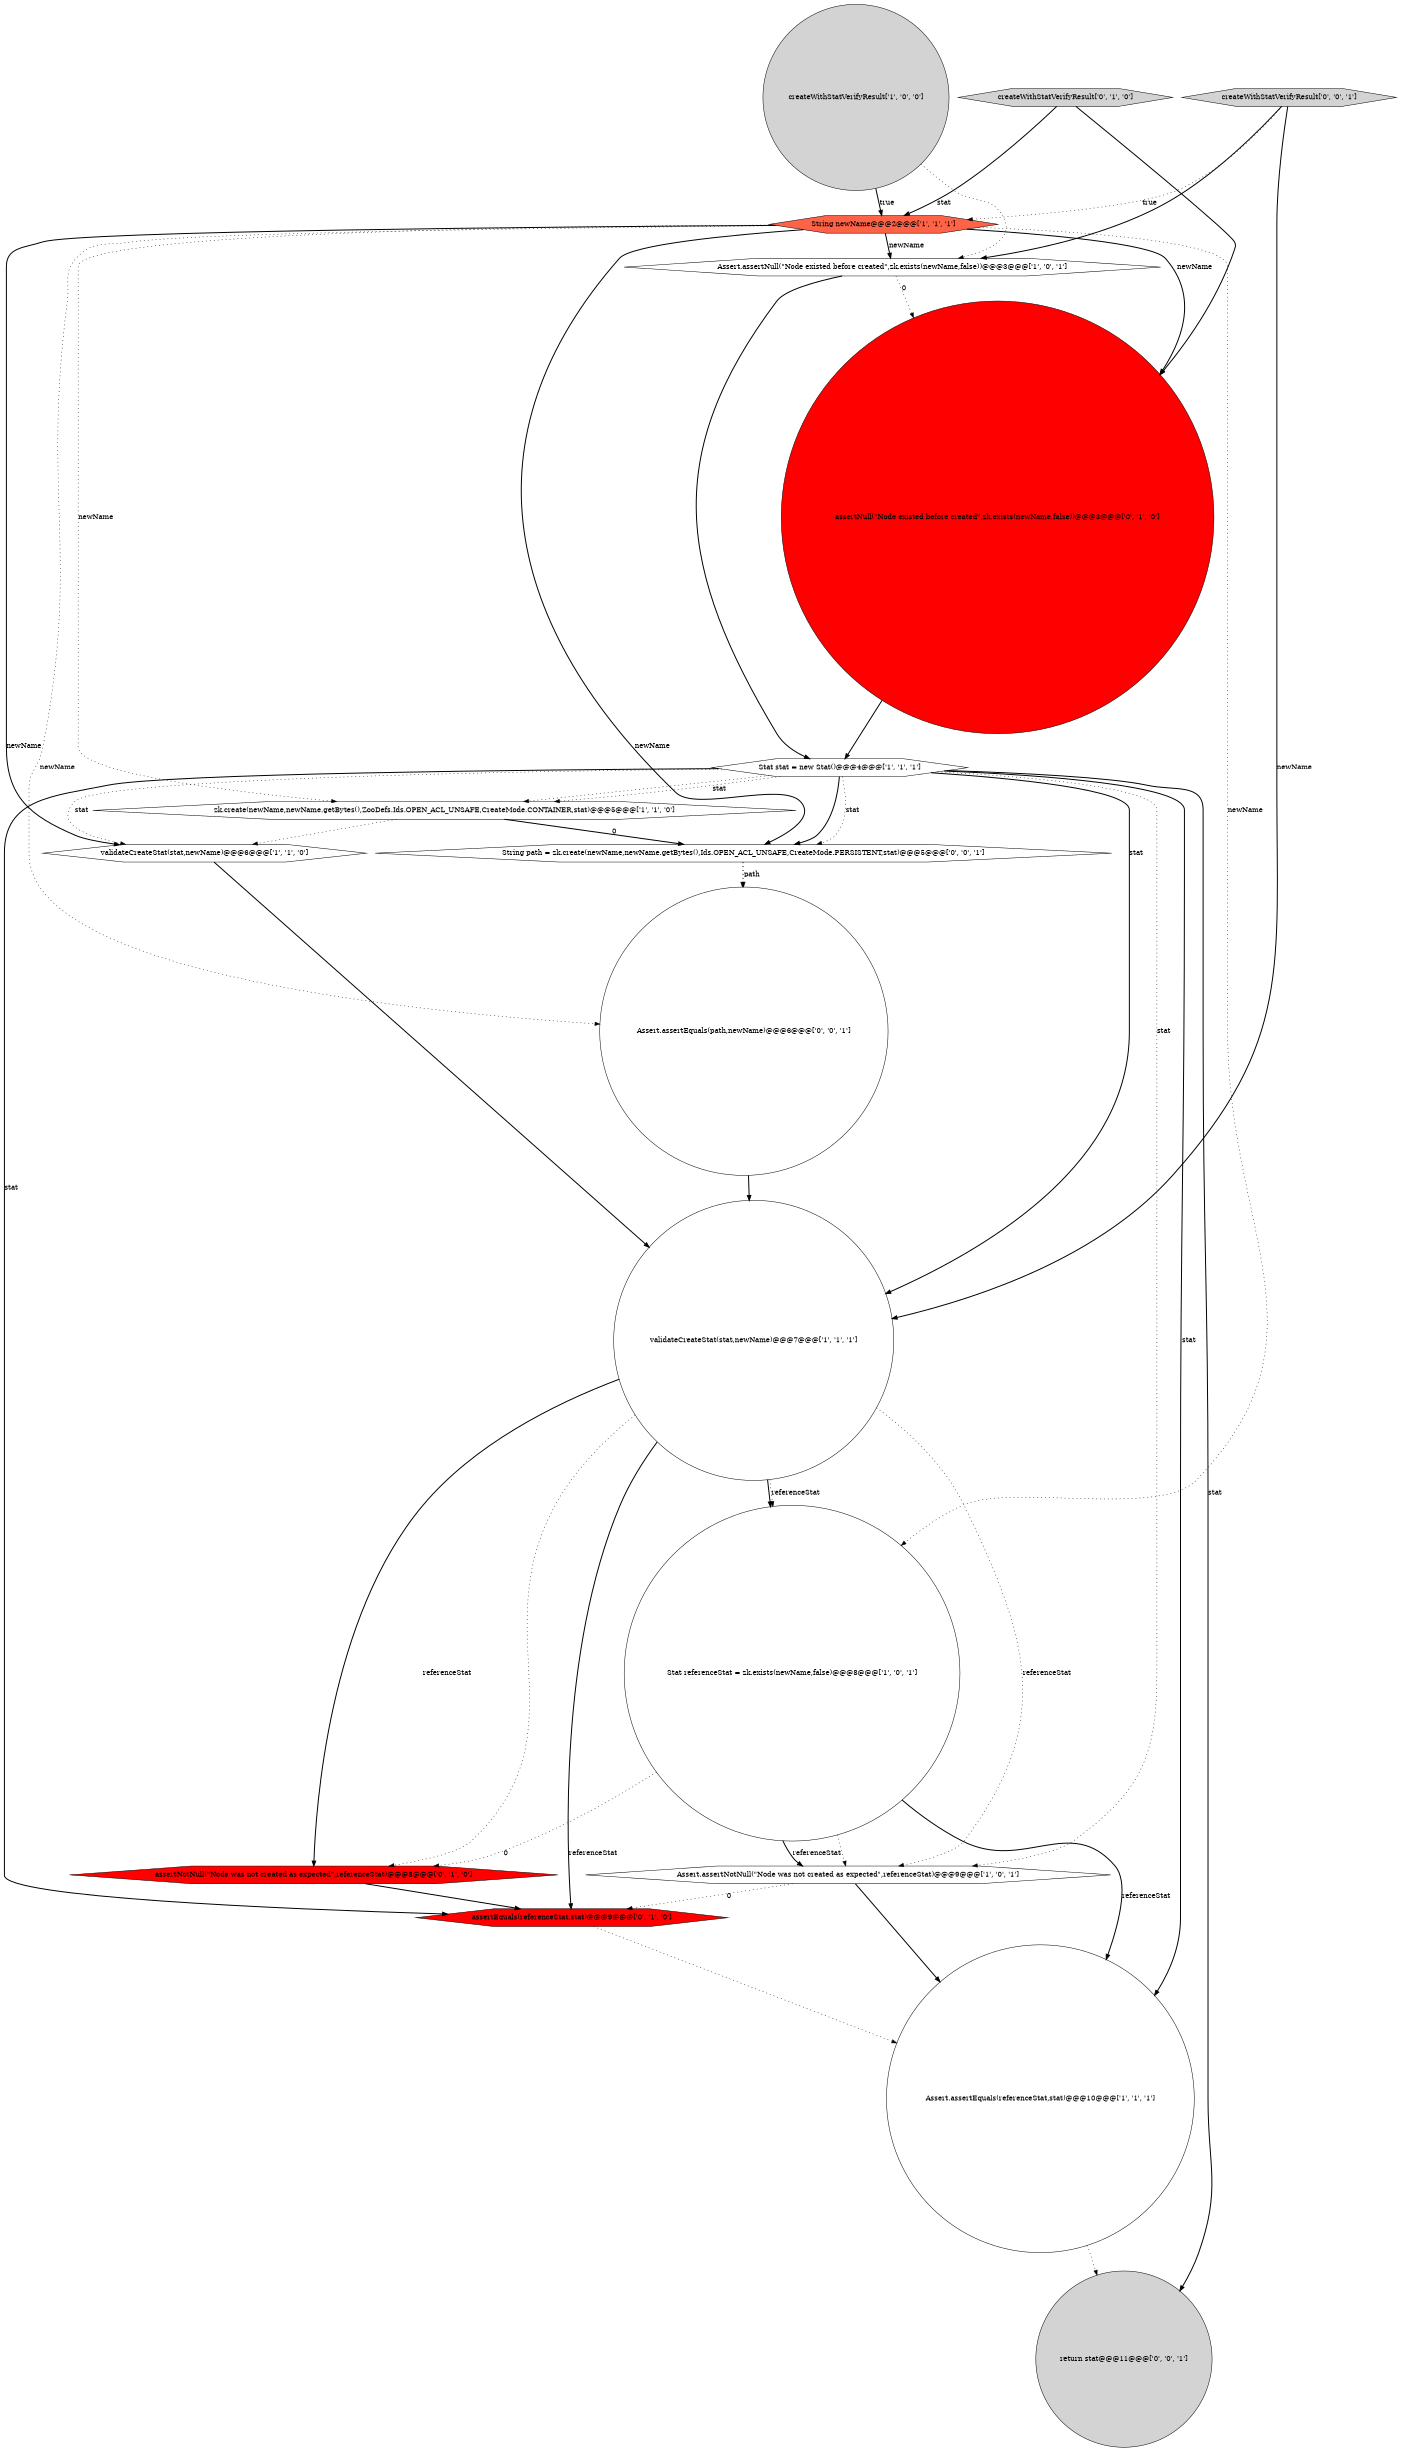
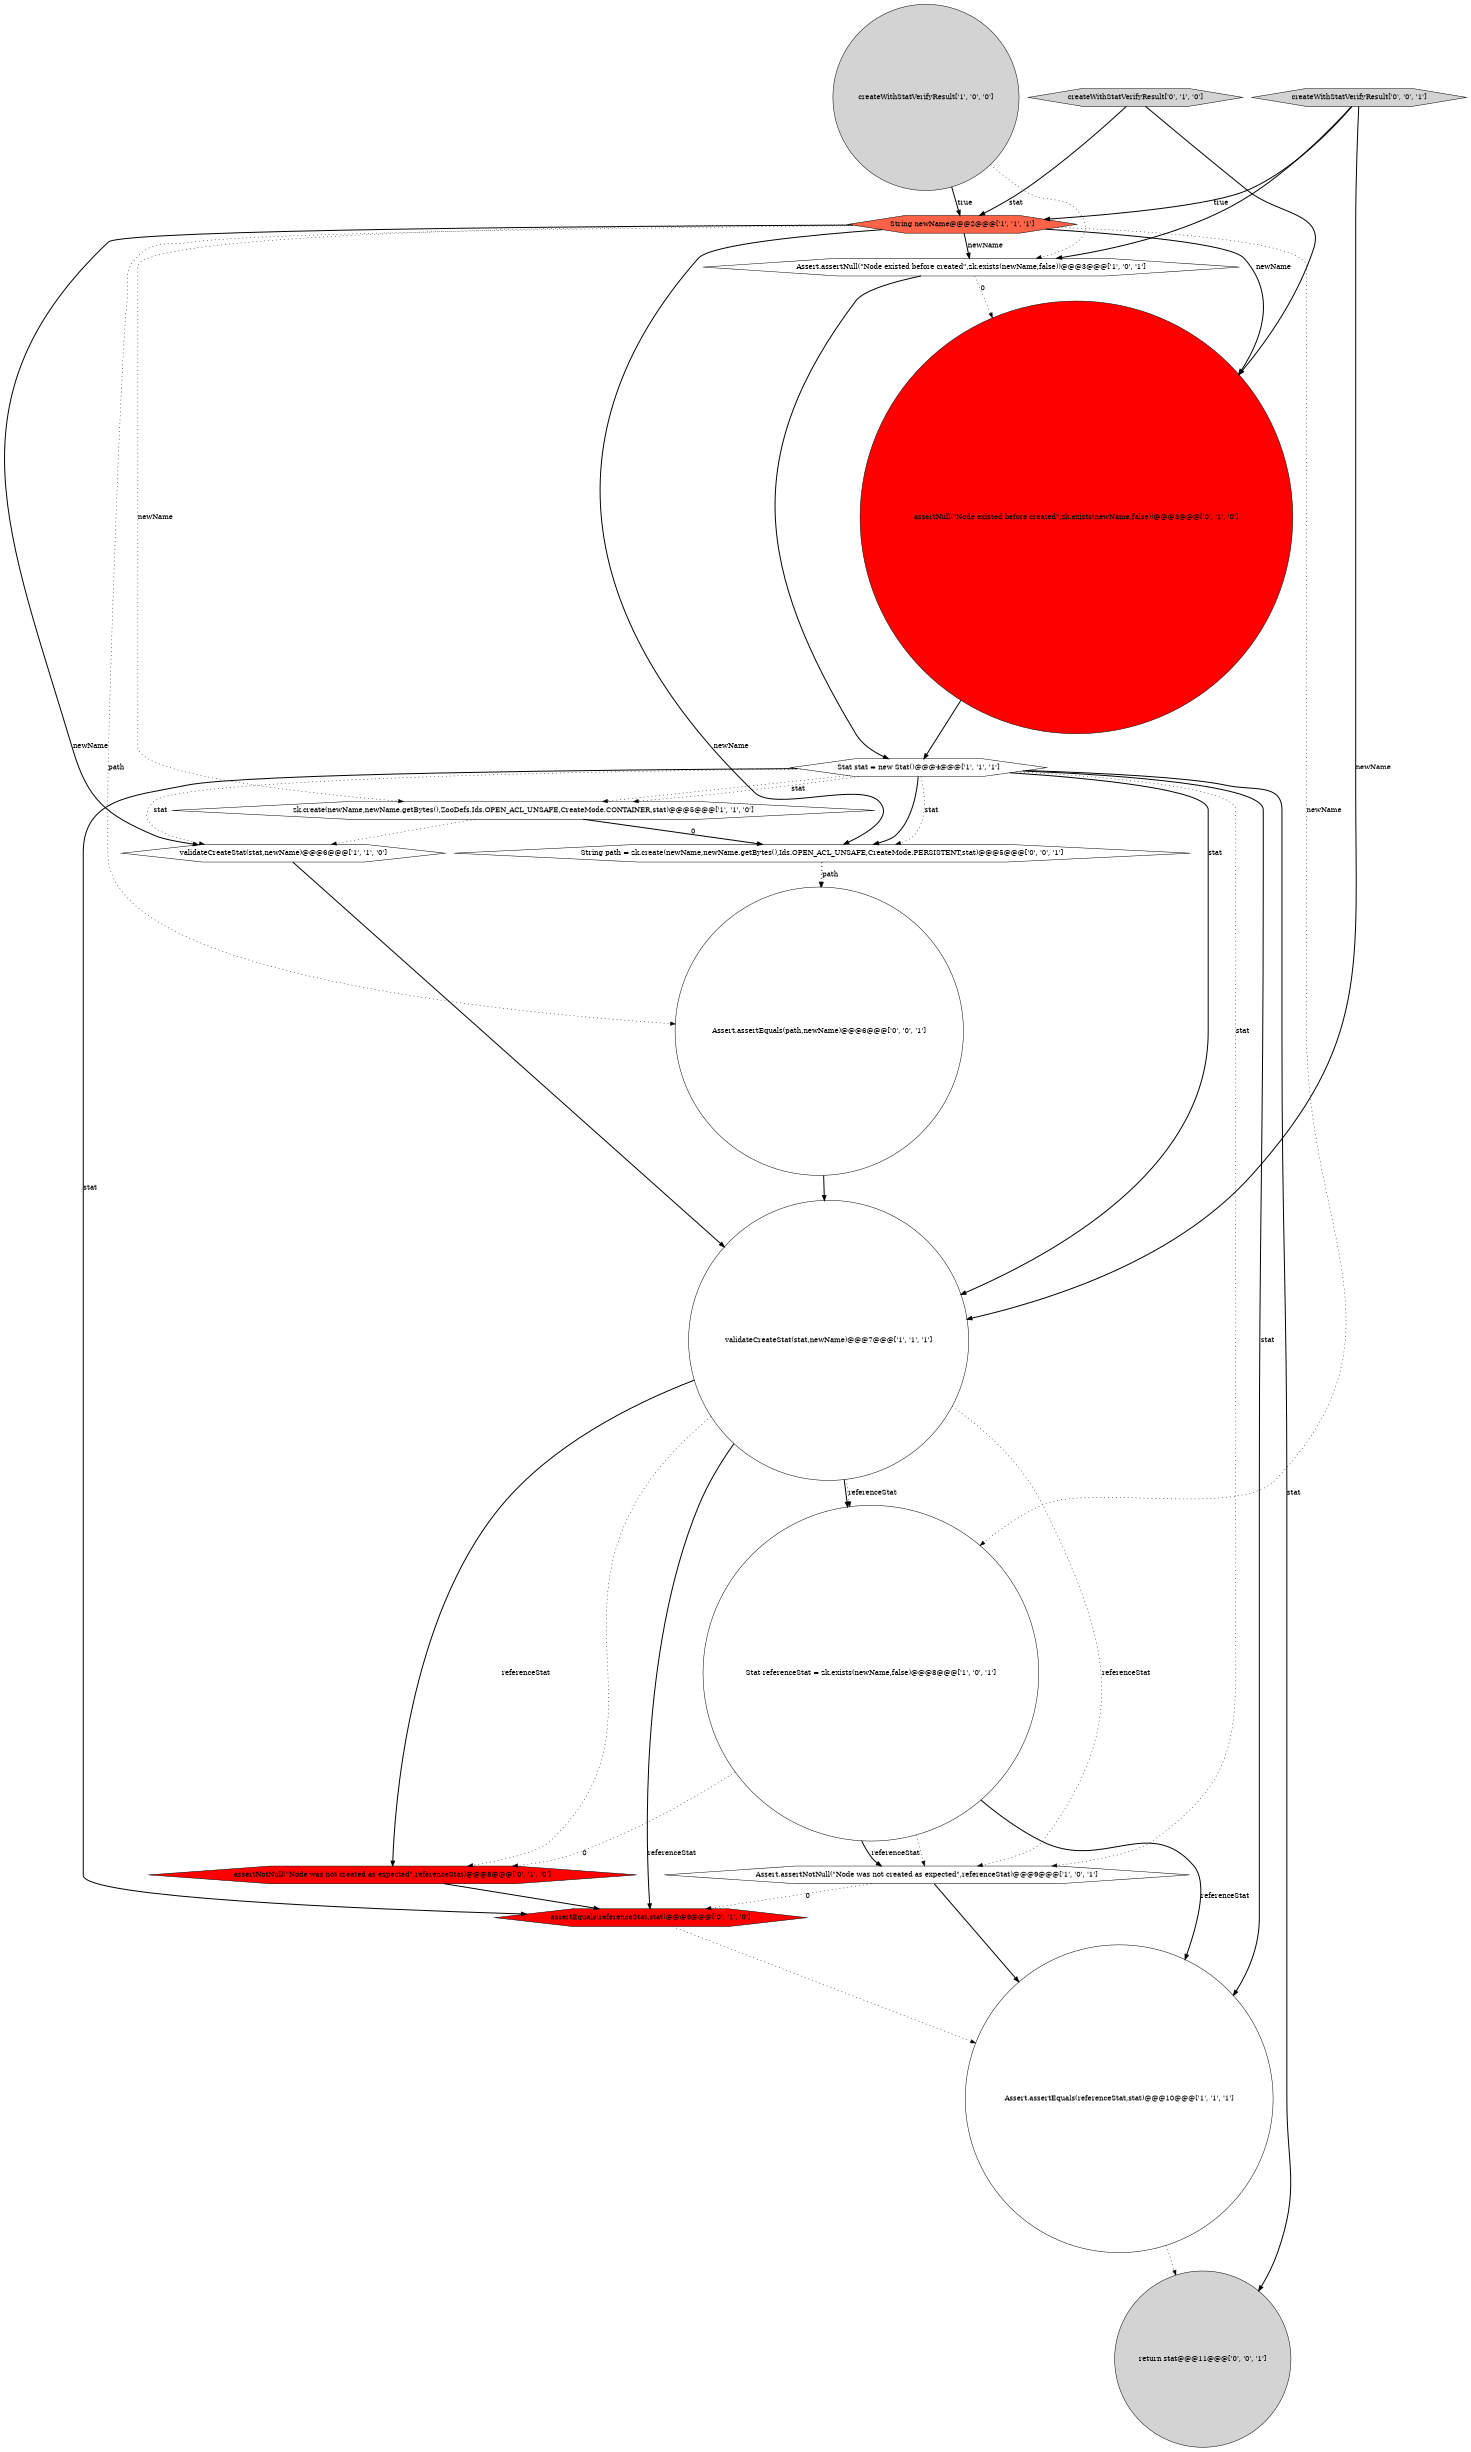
edge "createWithStatVerifyResult['0', '0', '1']" -> "String newName@@@2@@@['1', '1', '1']": style dotted -> bold
edge "String newName@@@2@@@['1', '1', '1']" -> "Assert.assertEquals(path,newName)@@@6@@@['0', '0', '1']": label "newName" -> "path"
